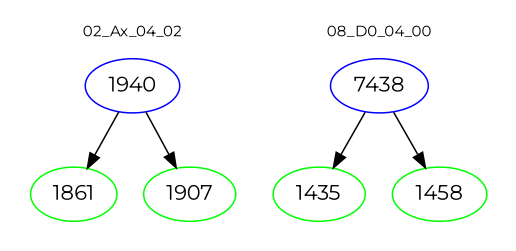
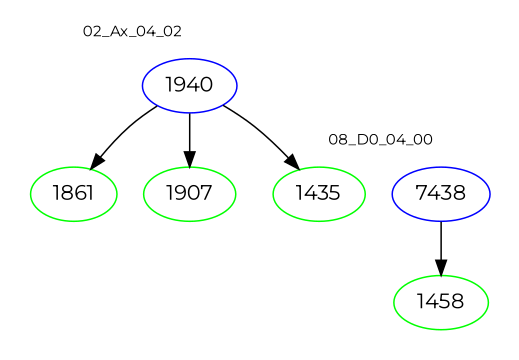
edge "7438" -> "1435": now "1940" -> "1435"
